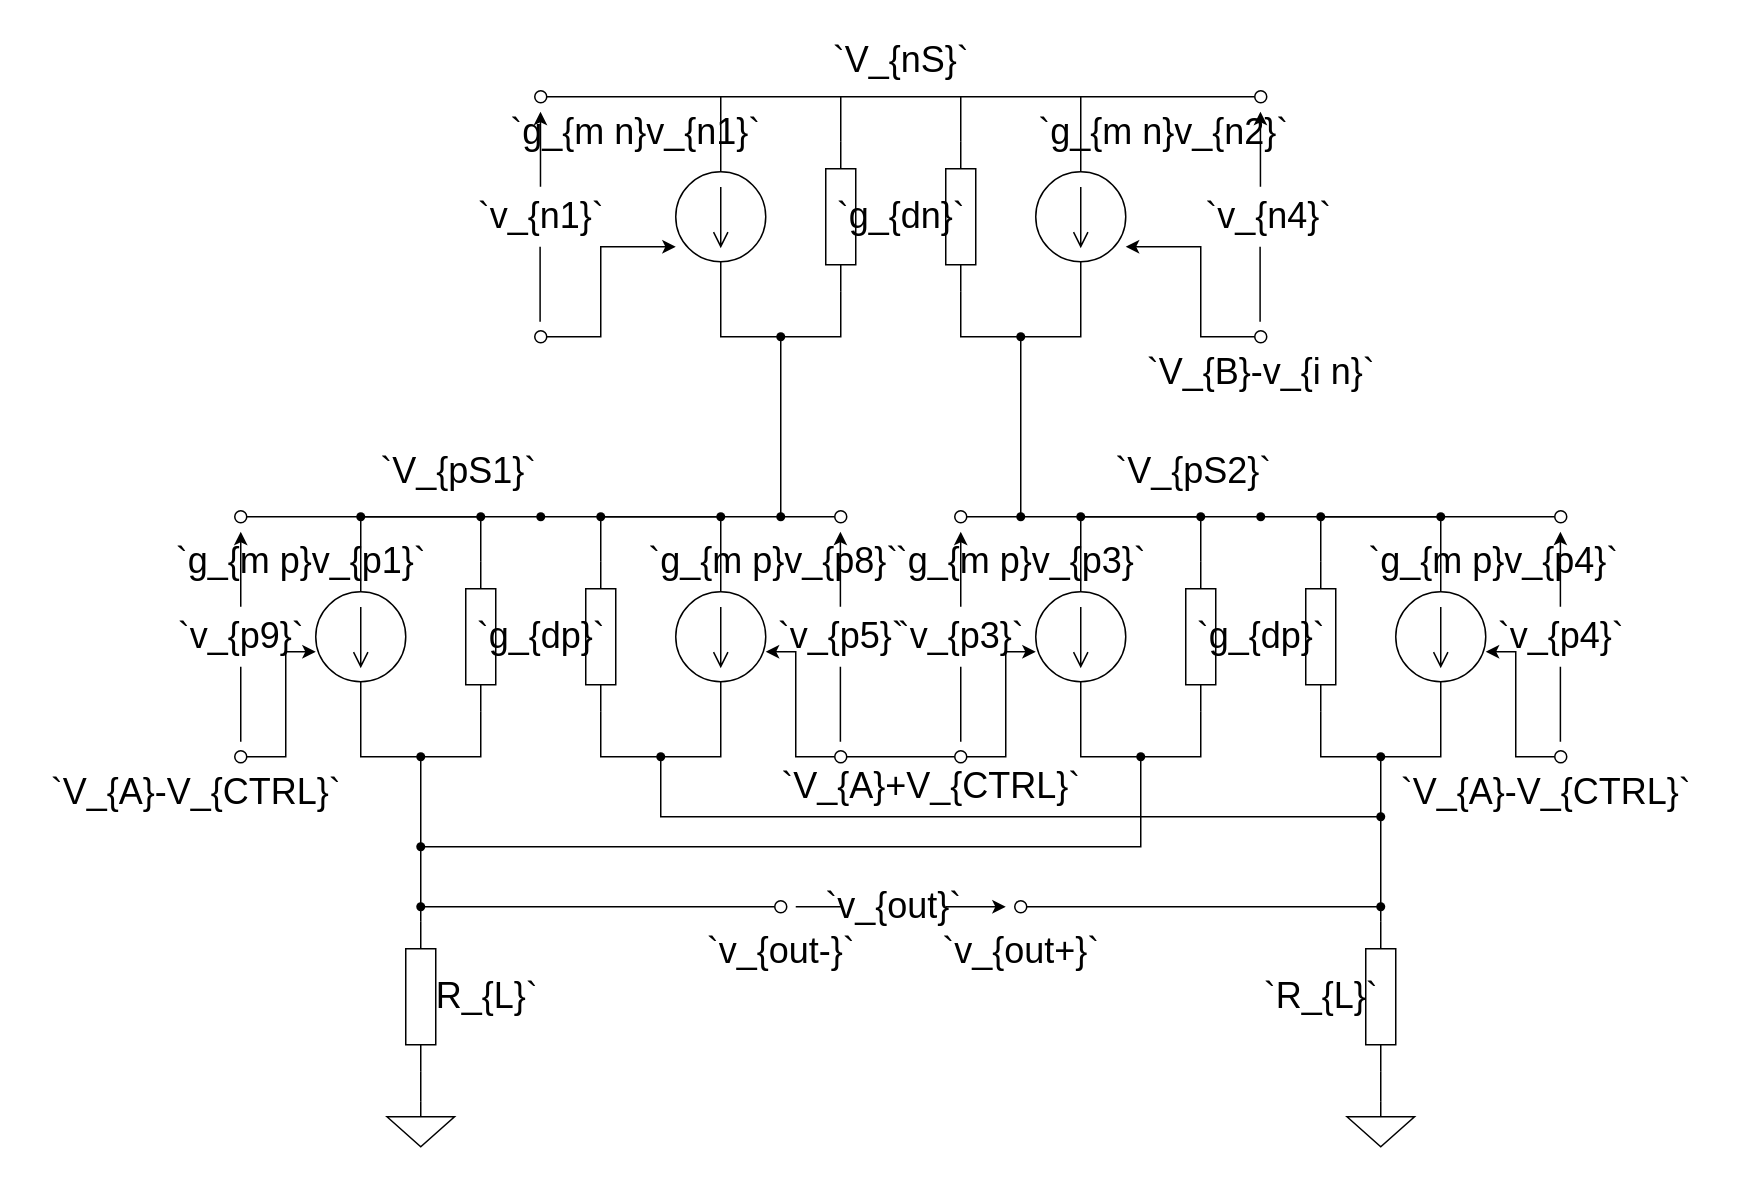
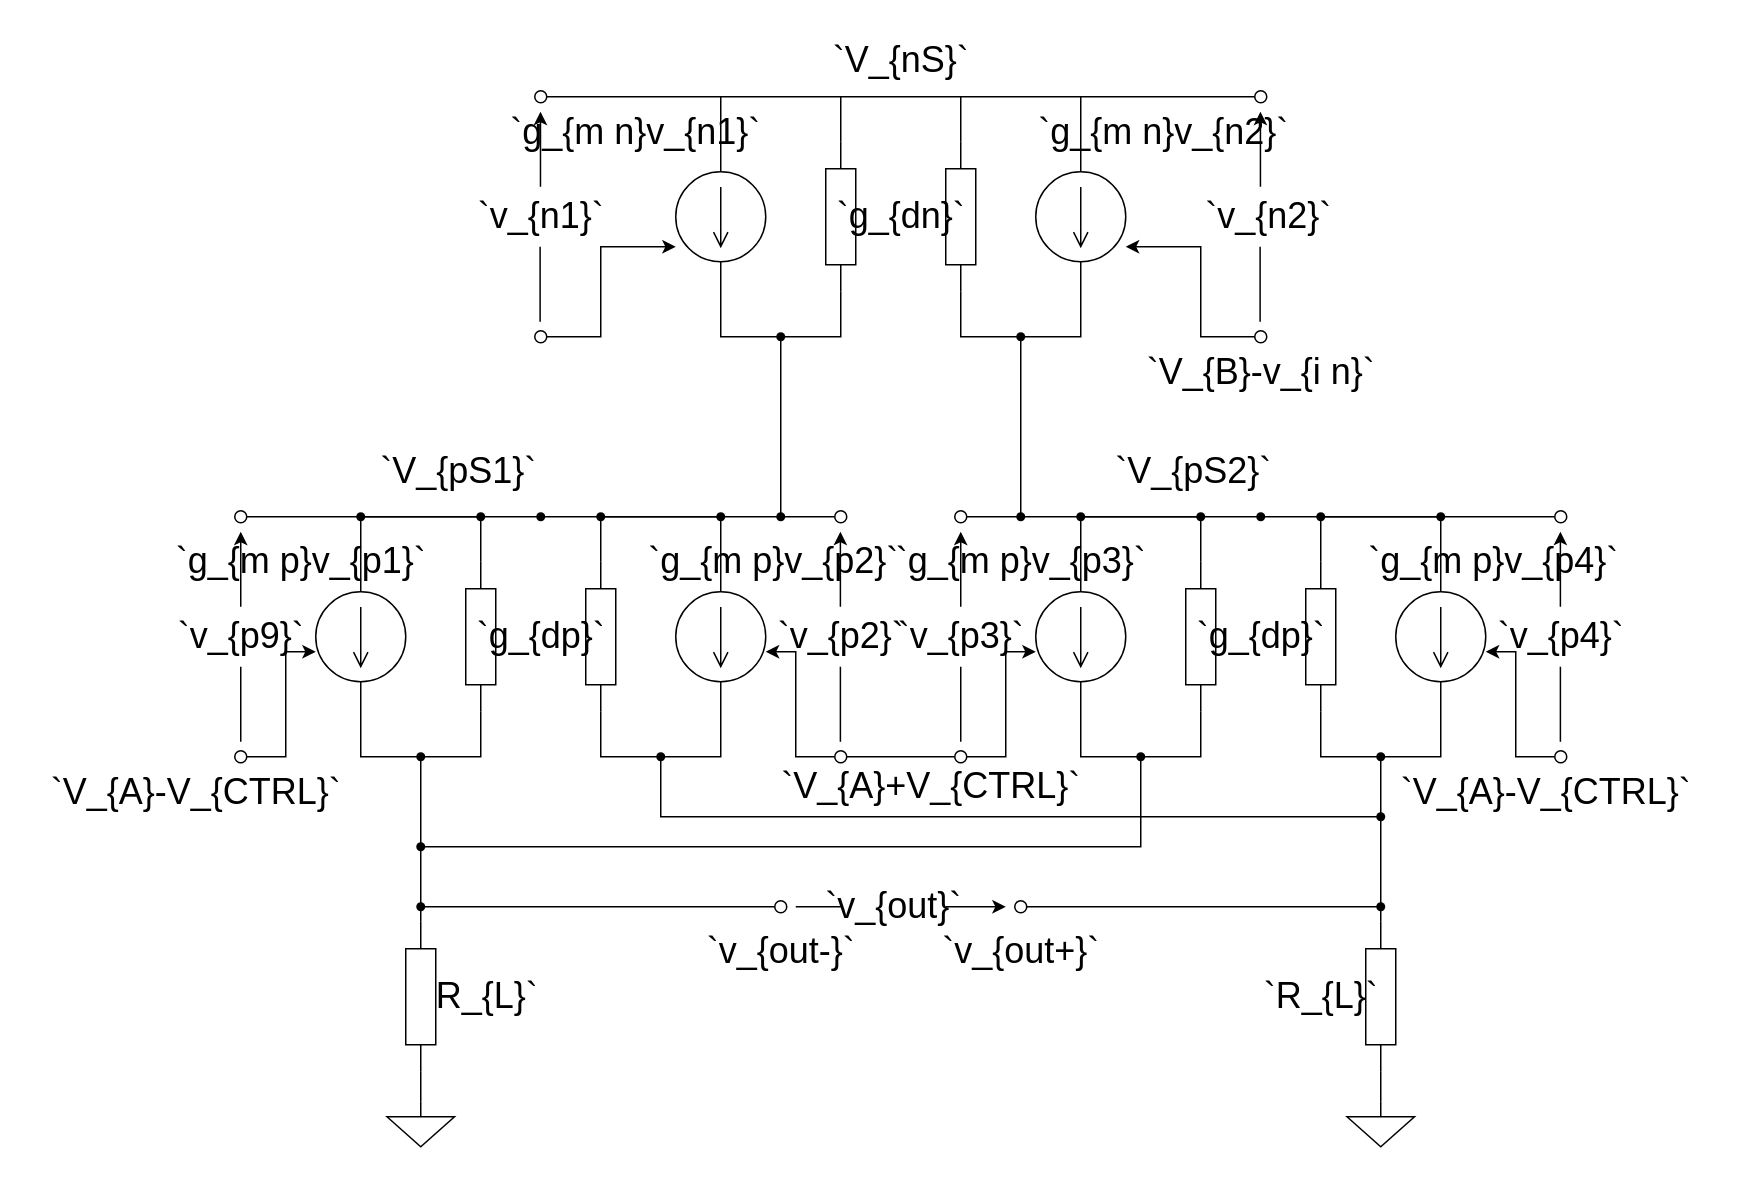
node "`v_{n4}`": label "`v_{n4}`" -> "`v_{n2}`"
node "`g_{m p}v_{p8}`": label "`g_{m p}v_{p8}`" -> "`g_{m p}v_{p2}`"
node "`v_{p5}`": label "`v_{p5}`" -> "`v_{p2}`"
